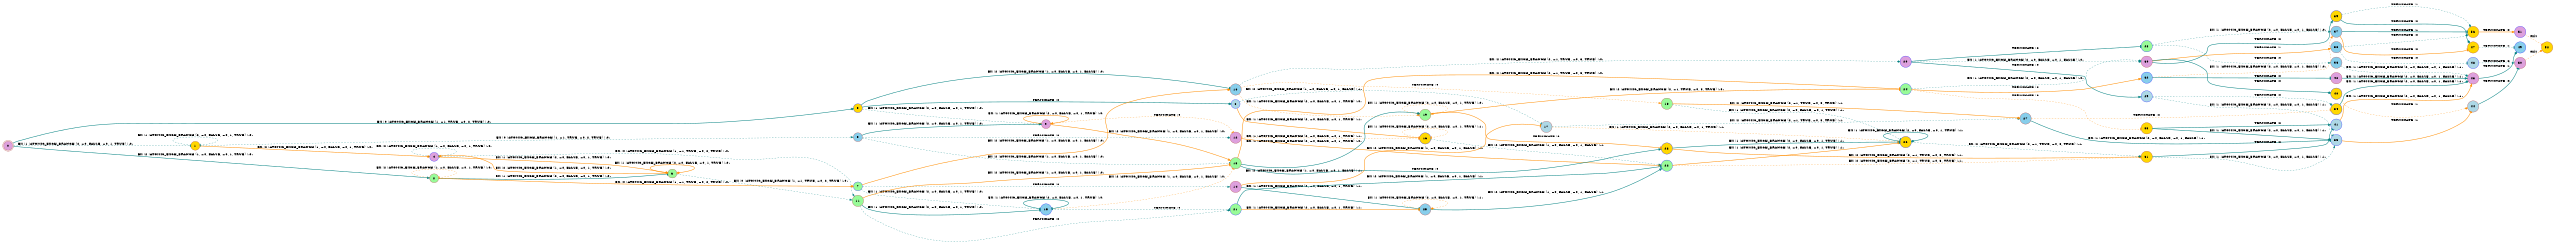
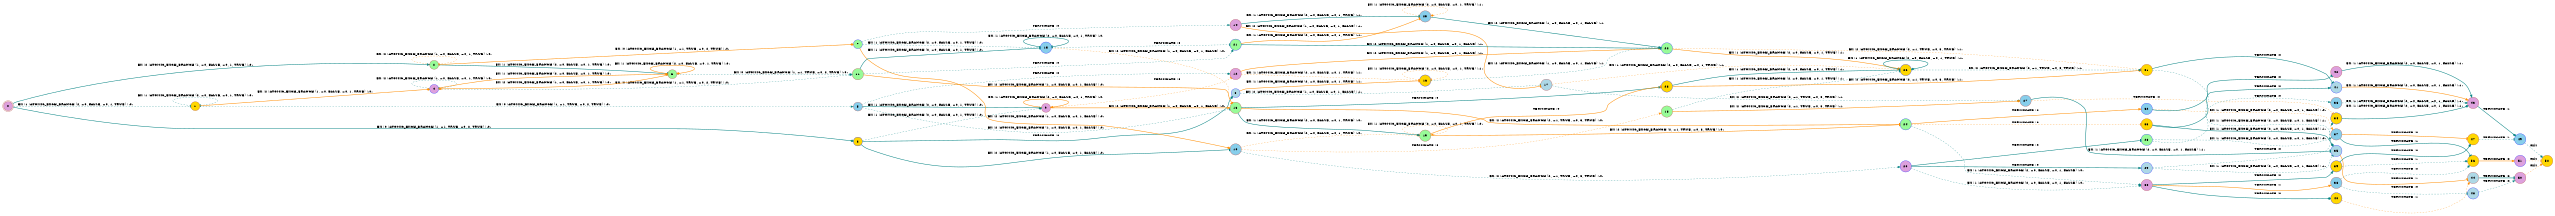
edge "49" -> "52": added, label "exit"
